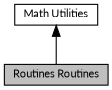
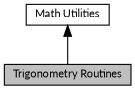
node "Routines Routines": label "Routines Routines" -> "Trigonometry Routines"
